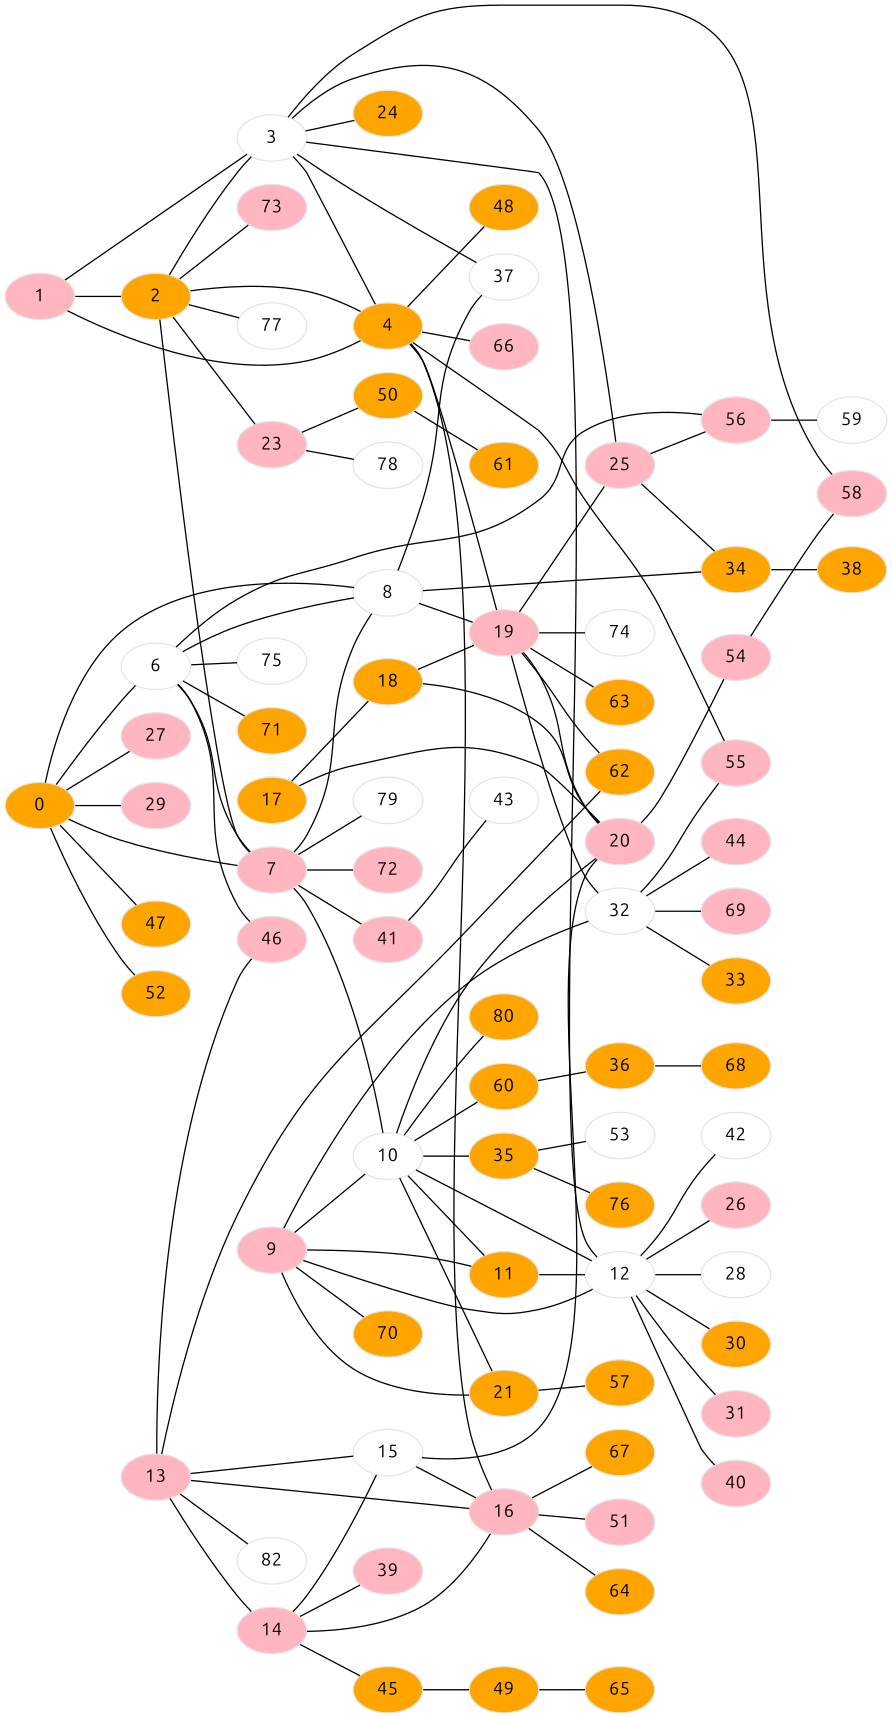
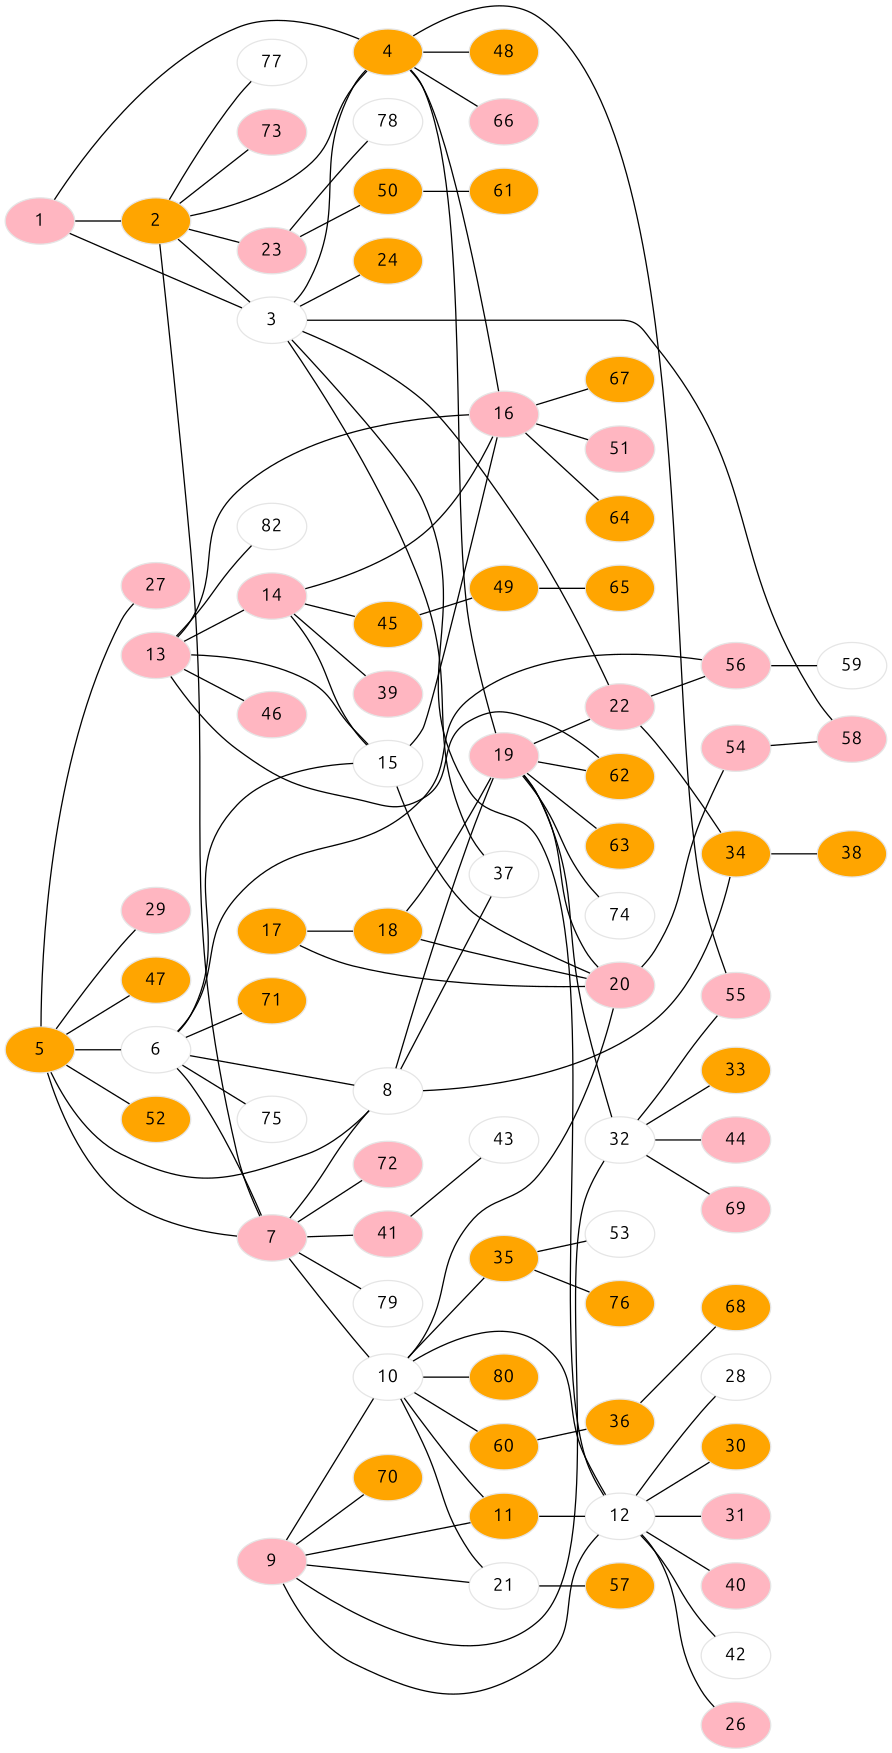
node "25": label "25" -> "22"
node "0": label "0" -> "5"
edge "6" -- "46": now "6" -- "15"
node "21": fillcolor orange -> white
